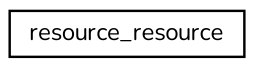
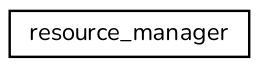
node "resource_resource": label "resource_resource" -> "resource_manager"
